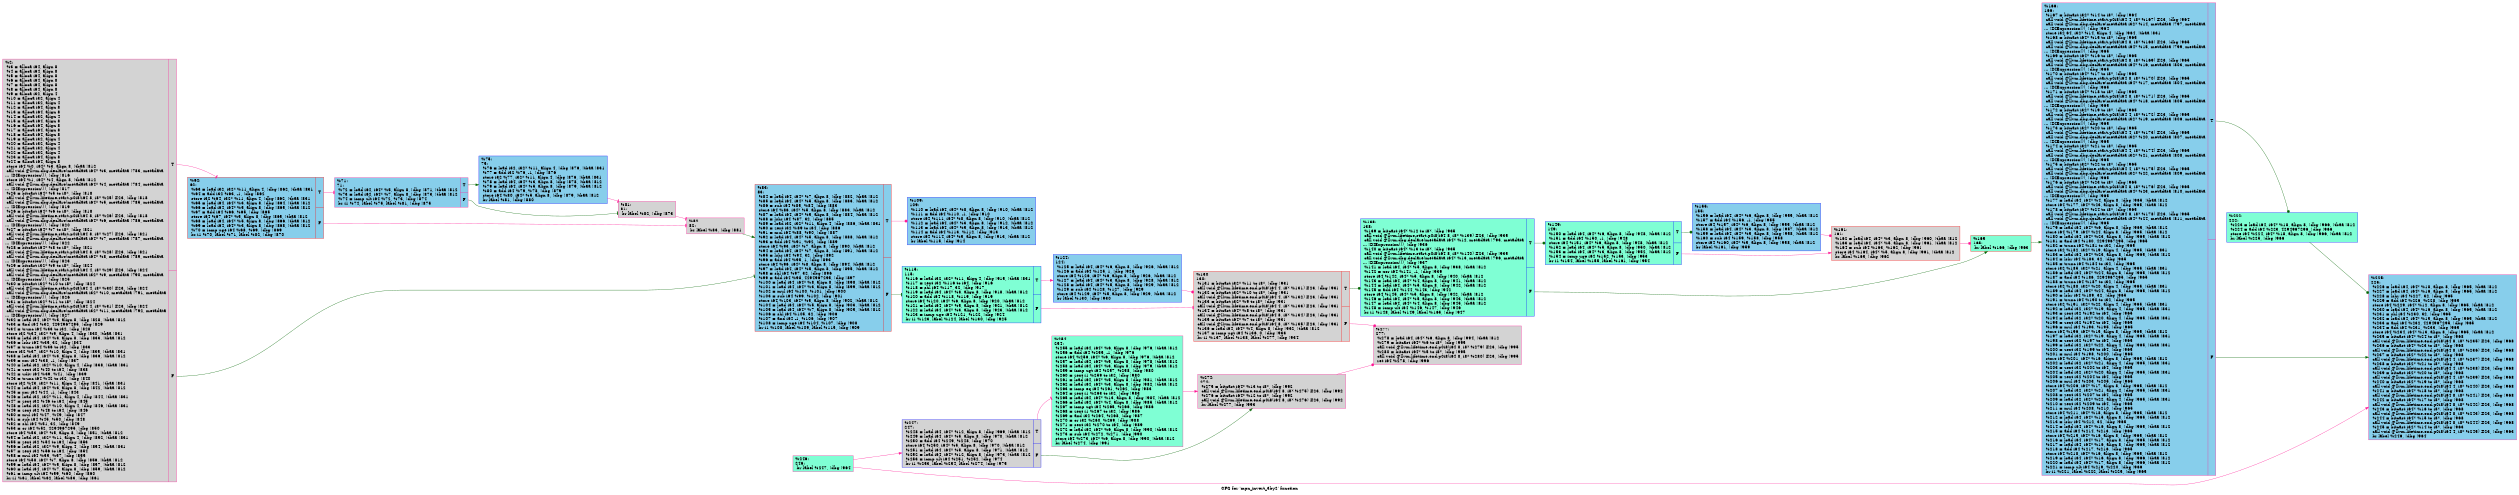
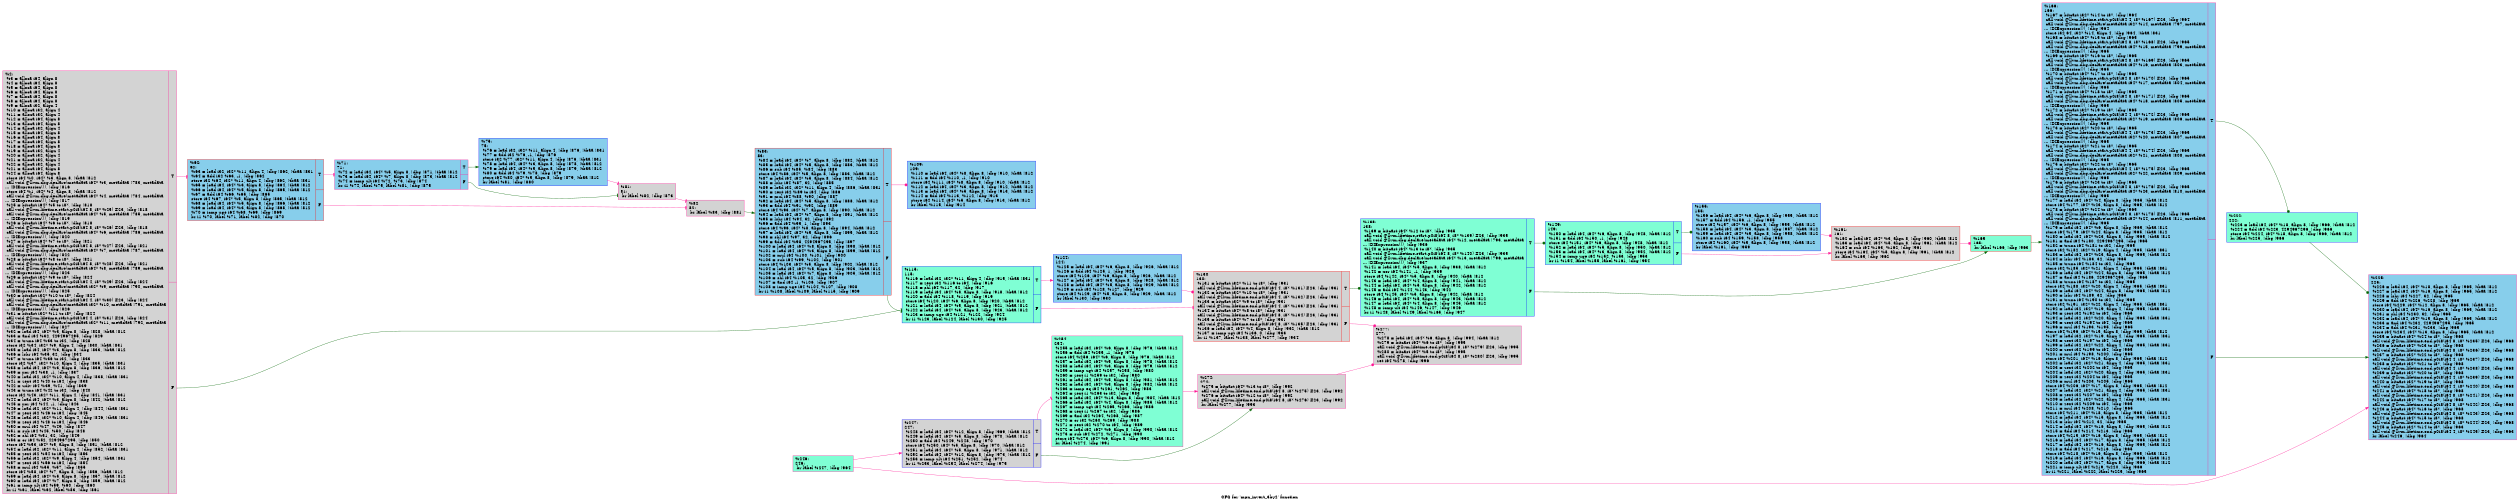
node "%2:": text "%23 = alloca i64, align 8" -> "%21 = alloca i64, align 8"
edge "%2:" -> "%83:": now "%2:" -> "%115:"
